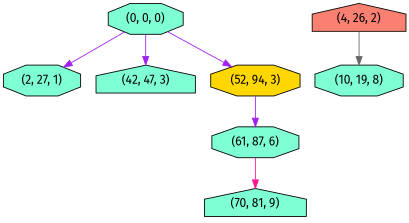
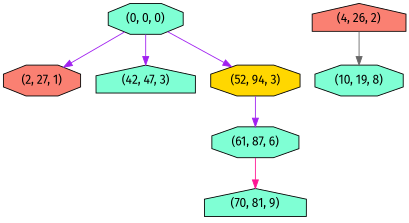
node "(2, 27, 1)": fillcolor aquamarine -> salmon
